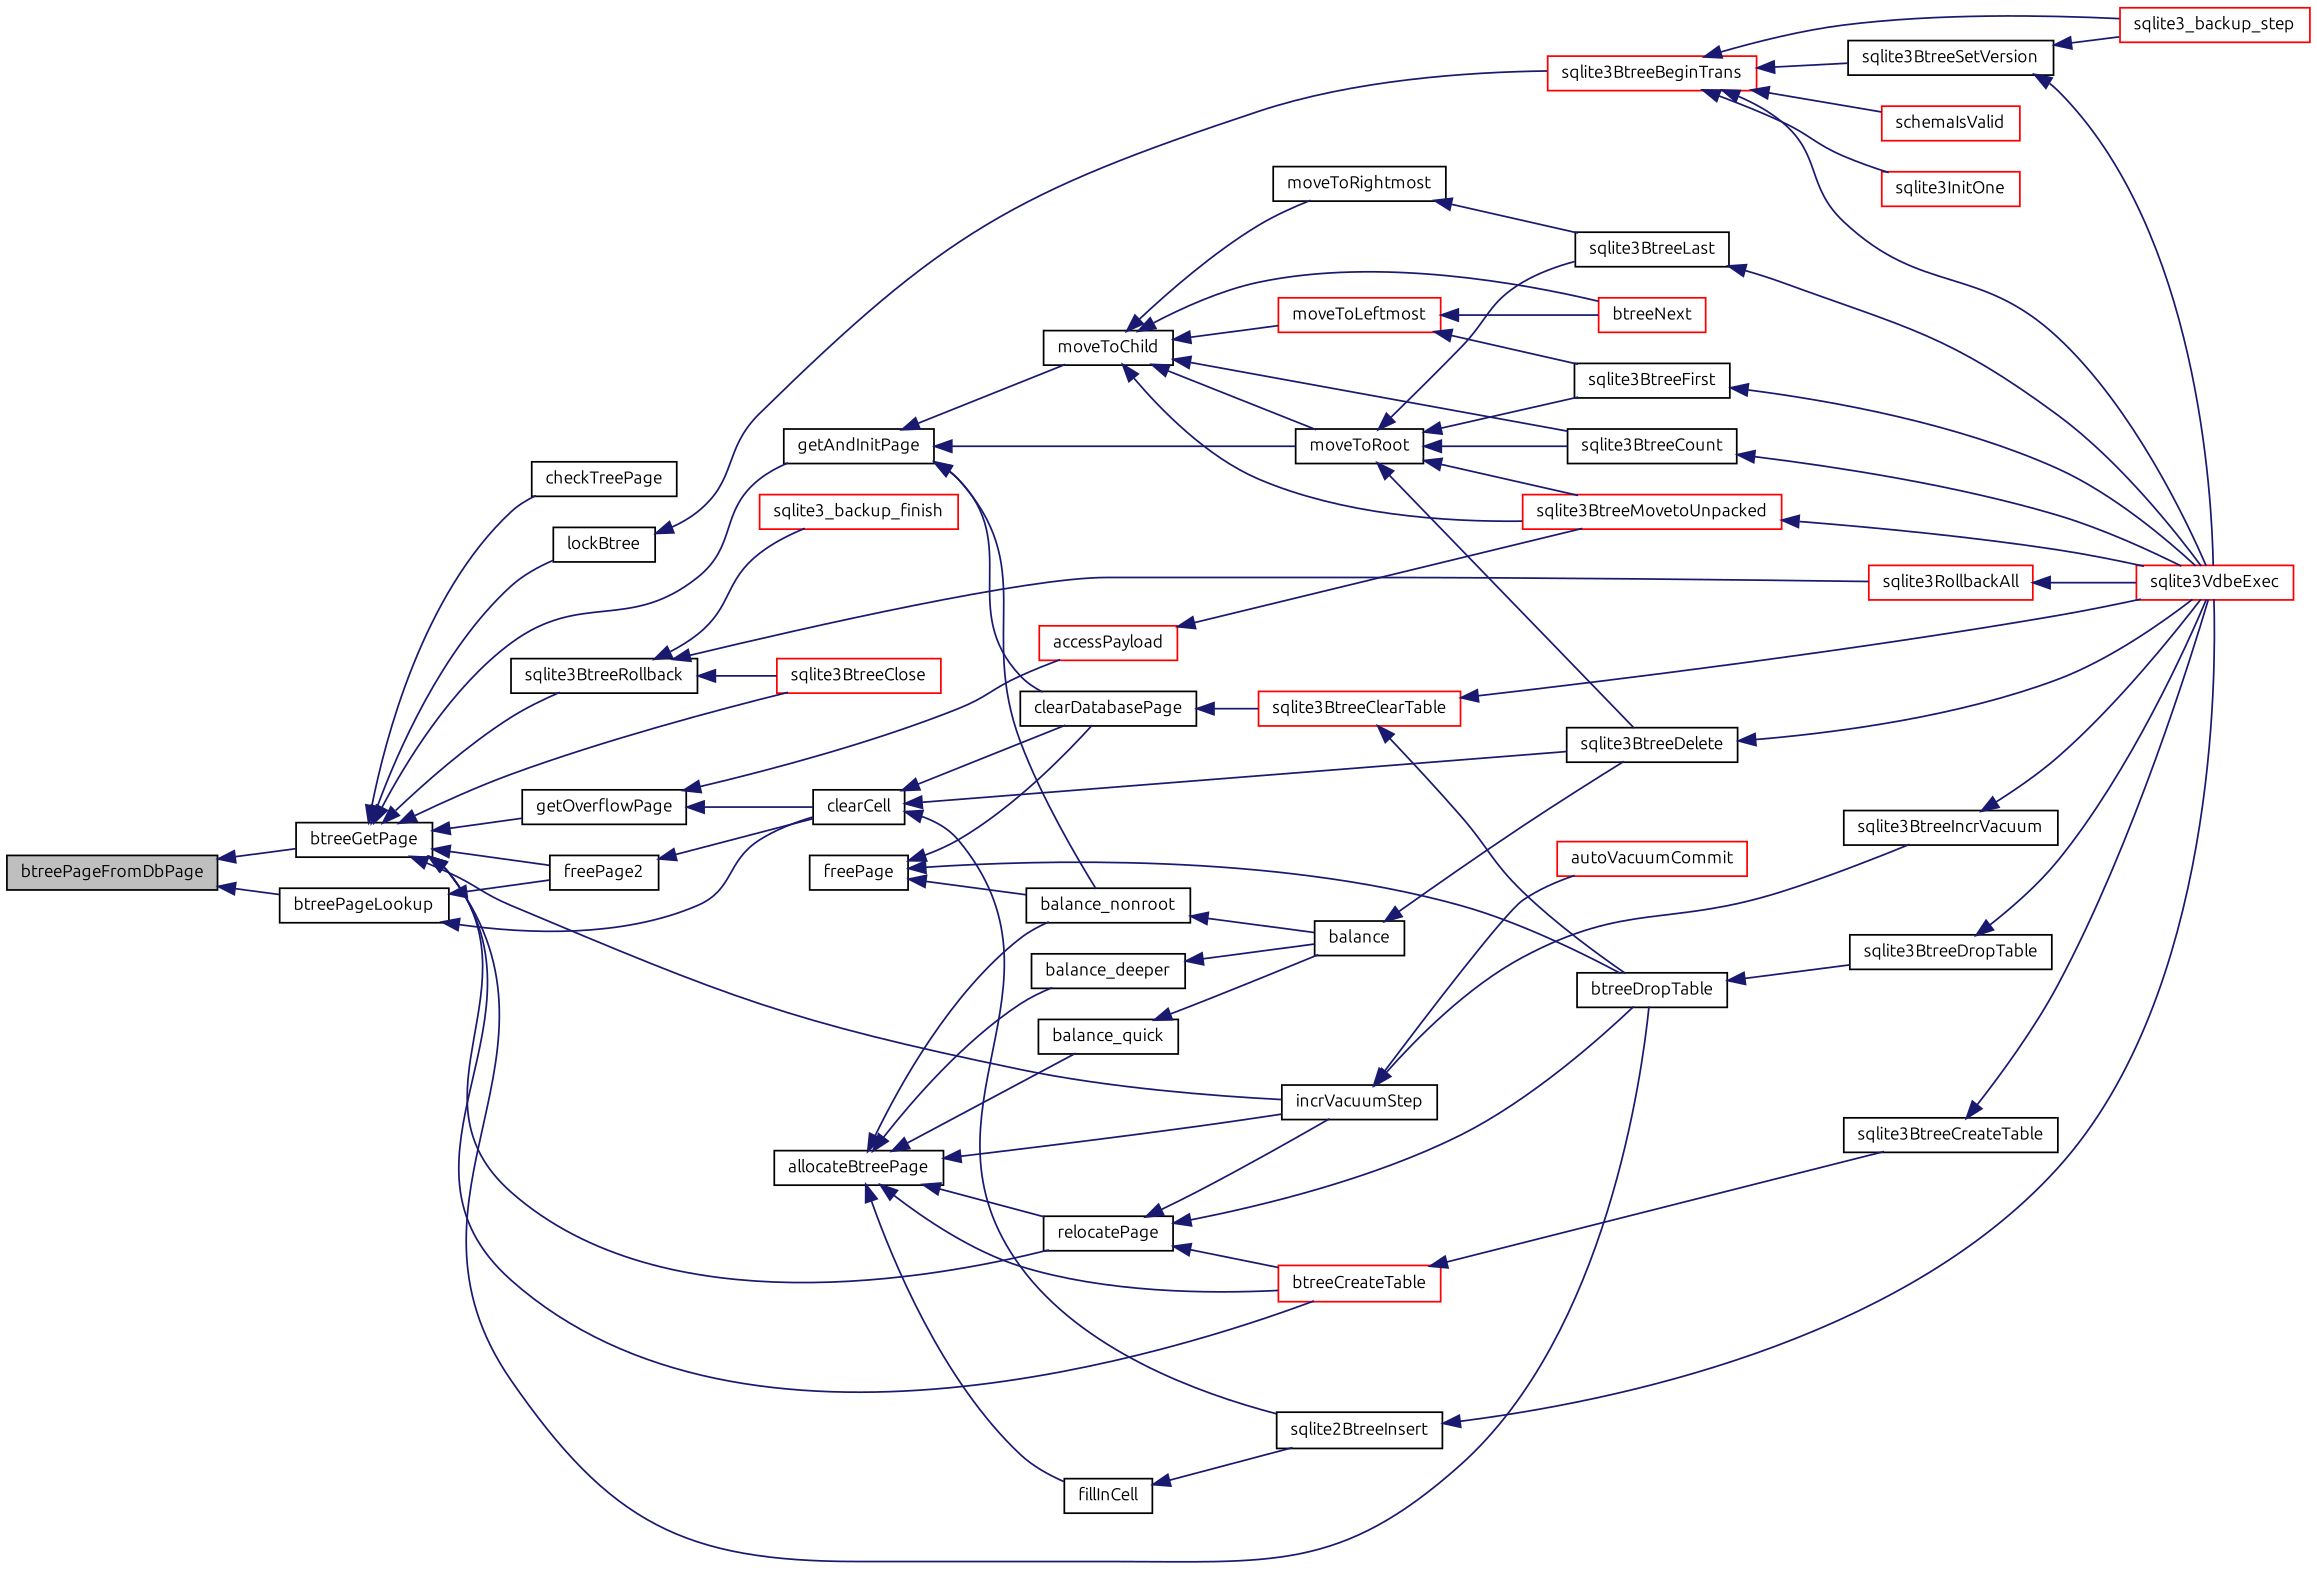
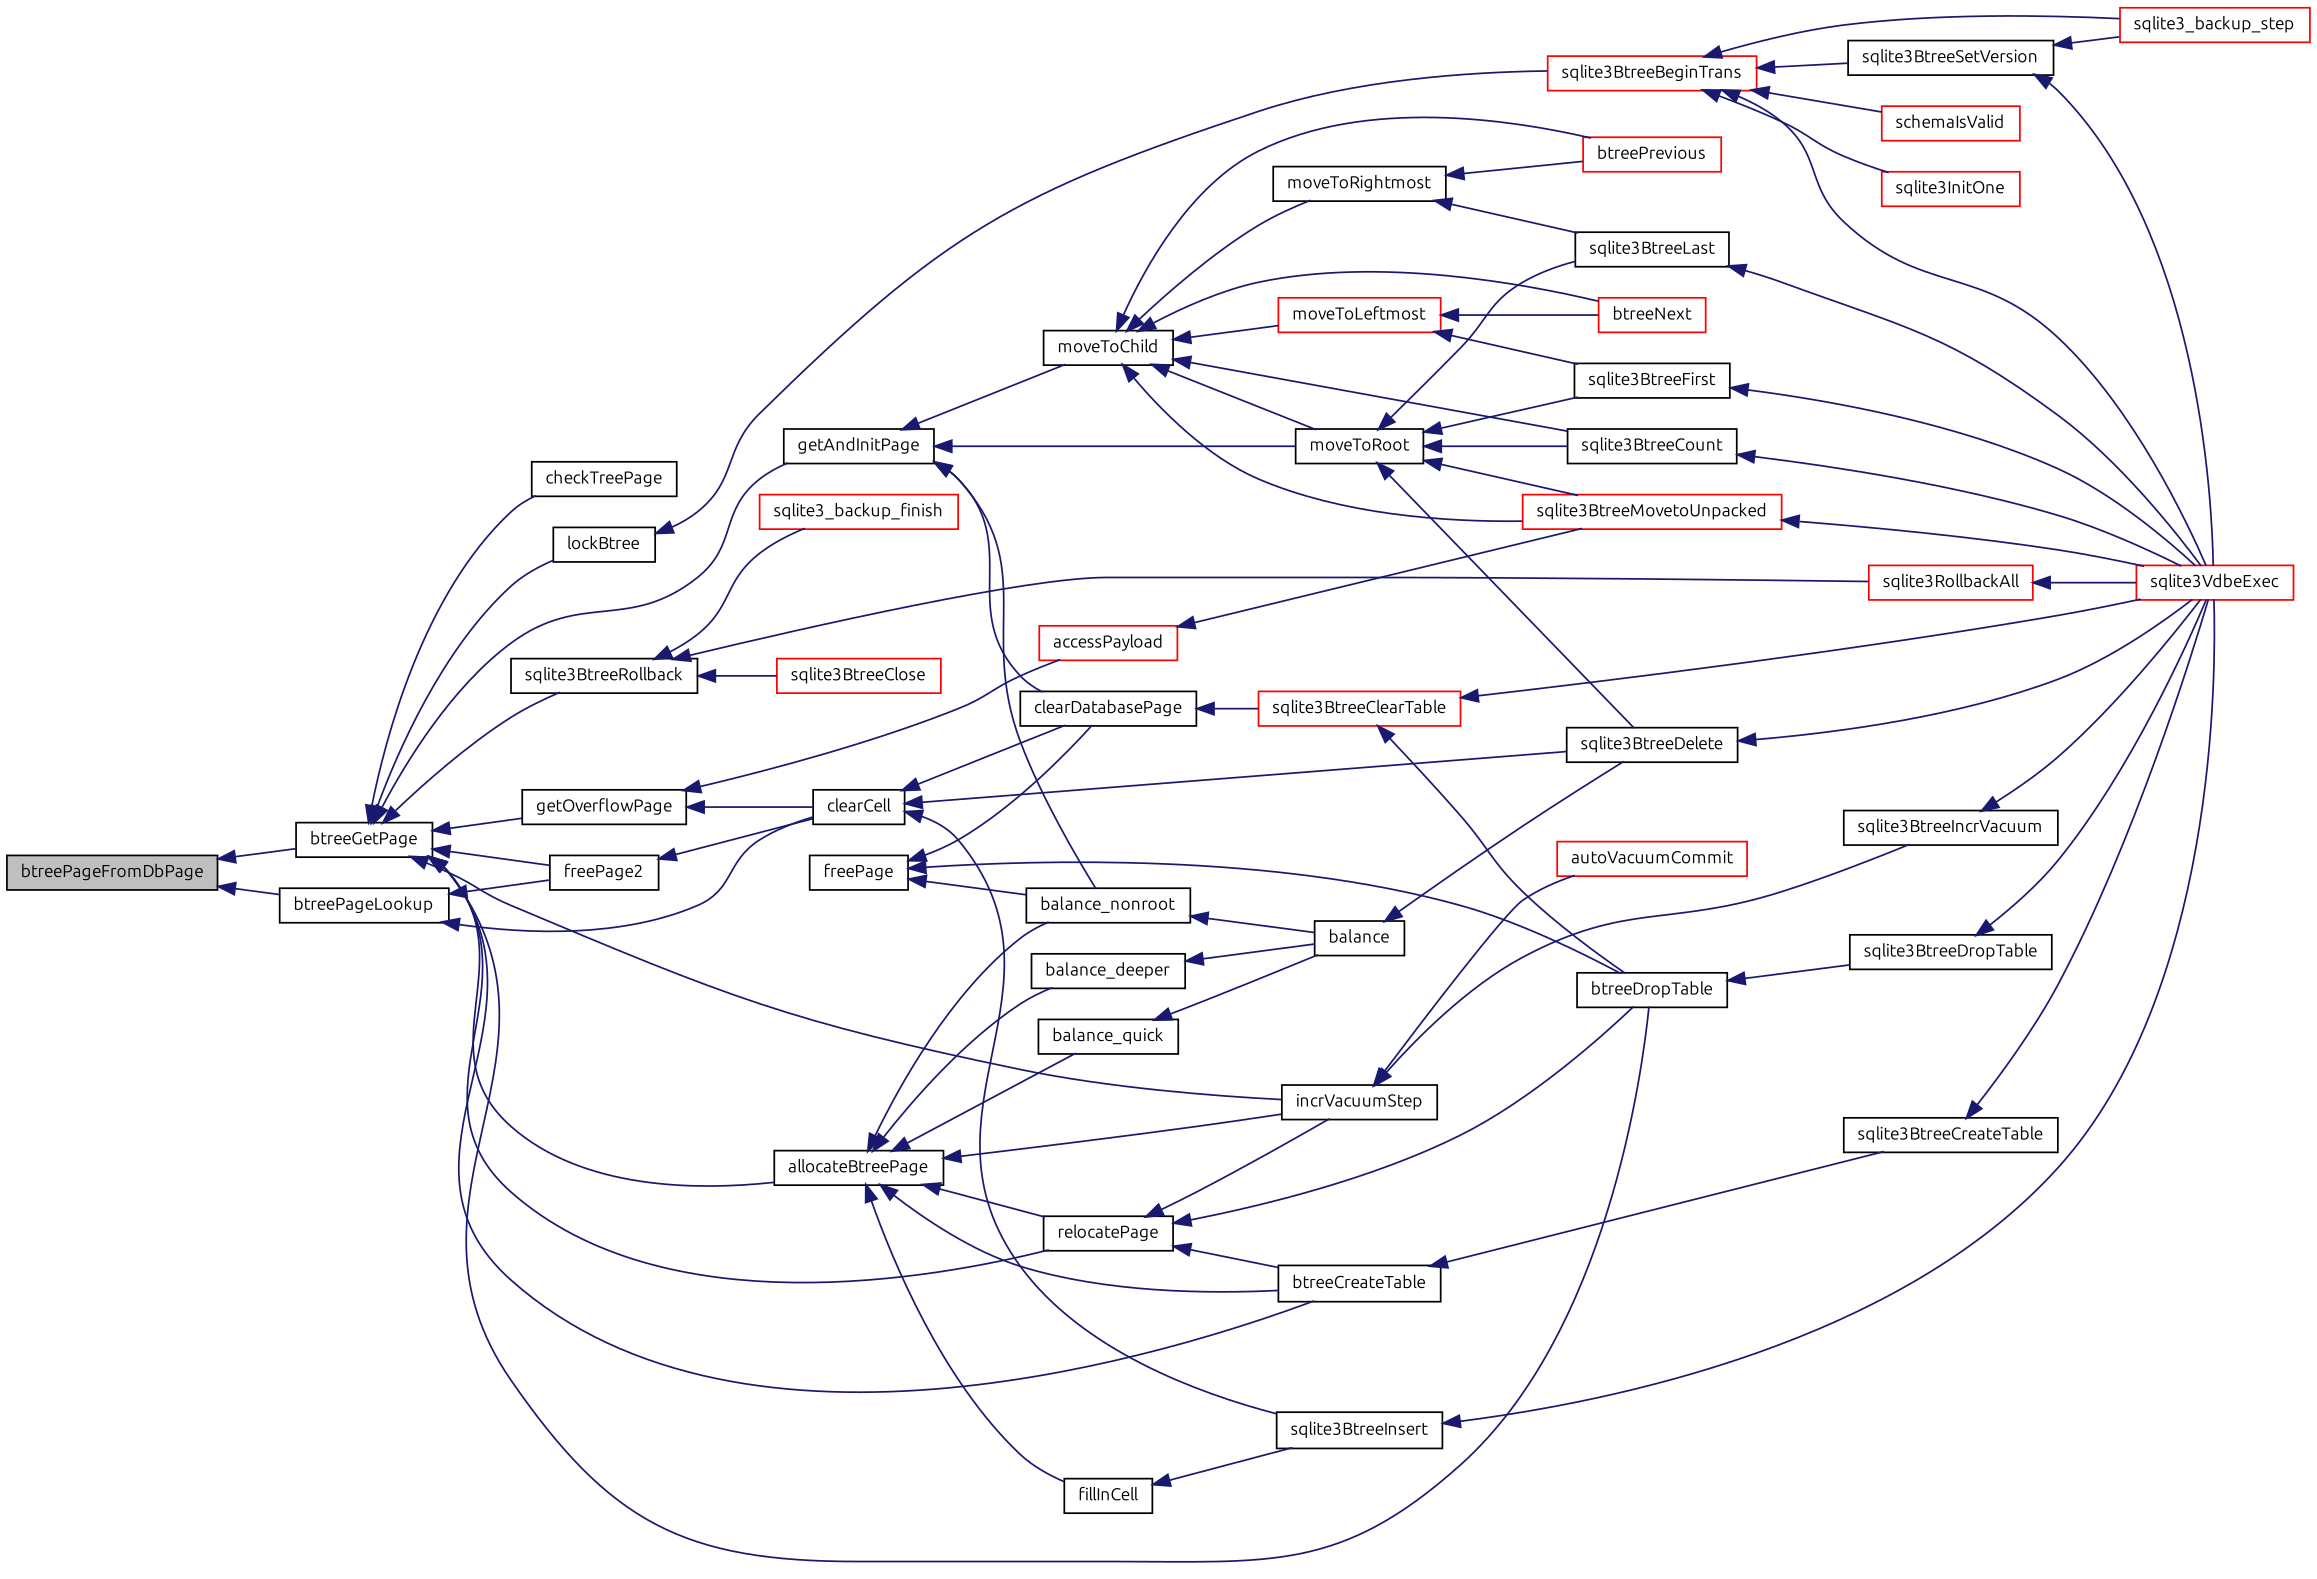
node "btreePrevious": added
edge "sqlite3BtreeClose" -> "btreeGetPage": now "allocateBtreePage" -> "btreeGetPage"
node "btreeCreateTable": color red -> black
node "sqlite2BtreeInsert": label "sqlite2BtreeInsert" -> "sqlite3BtreeInsert"
